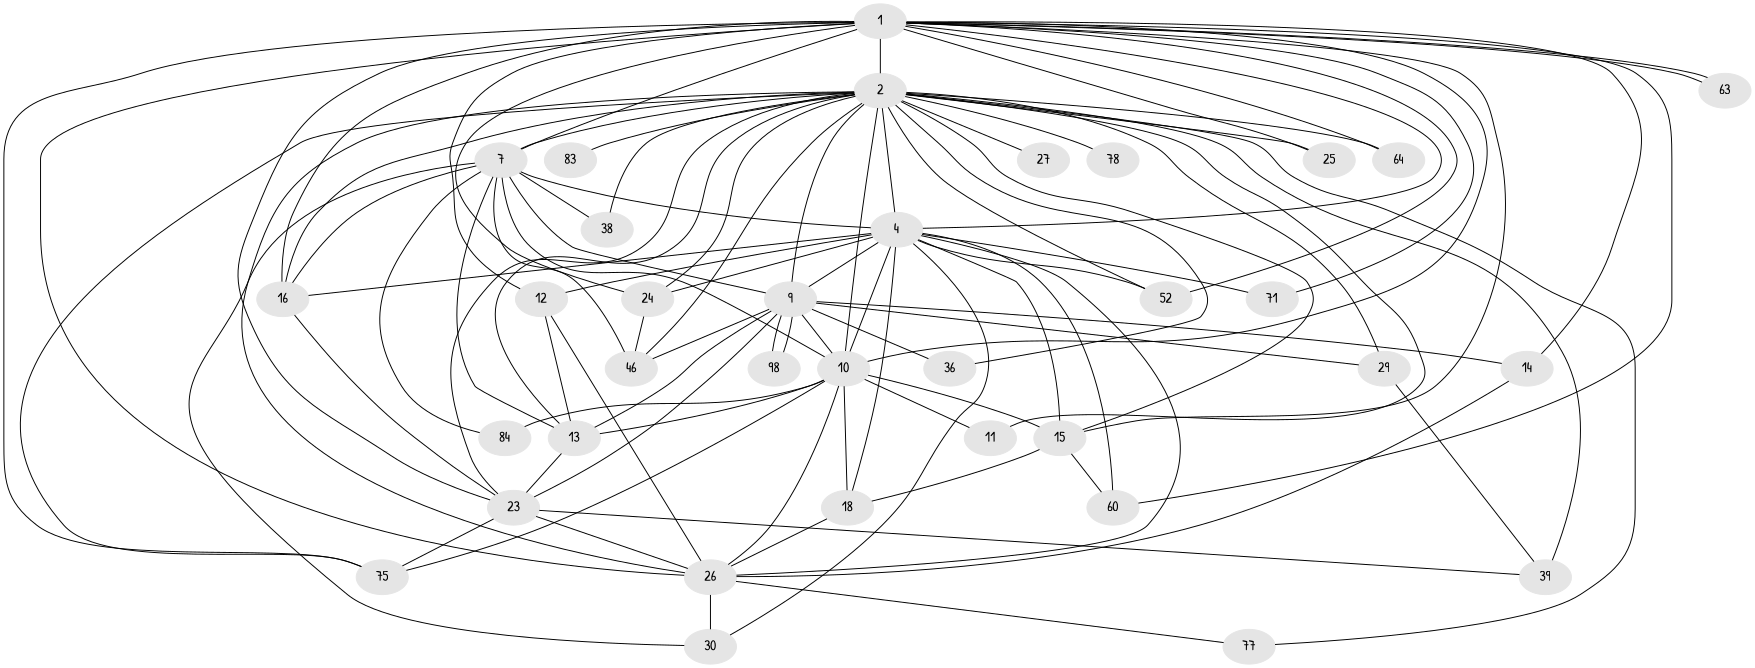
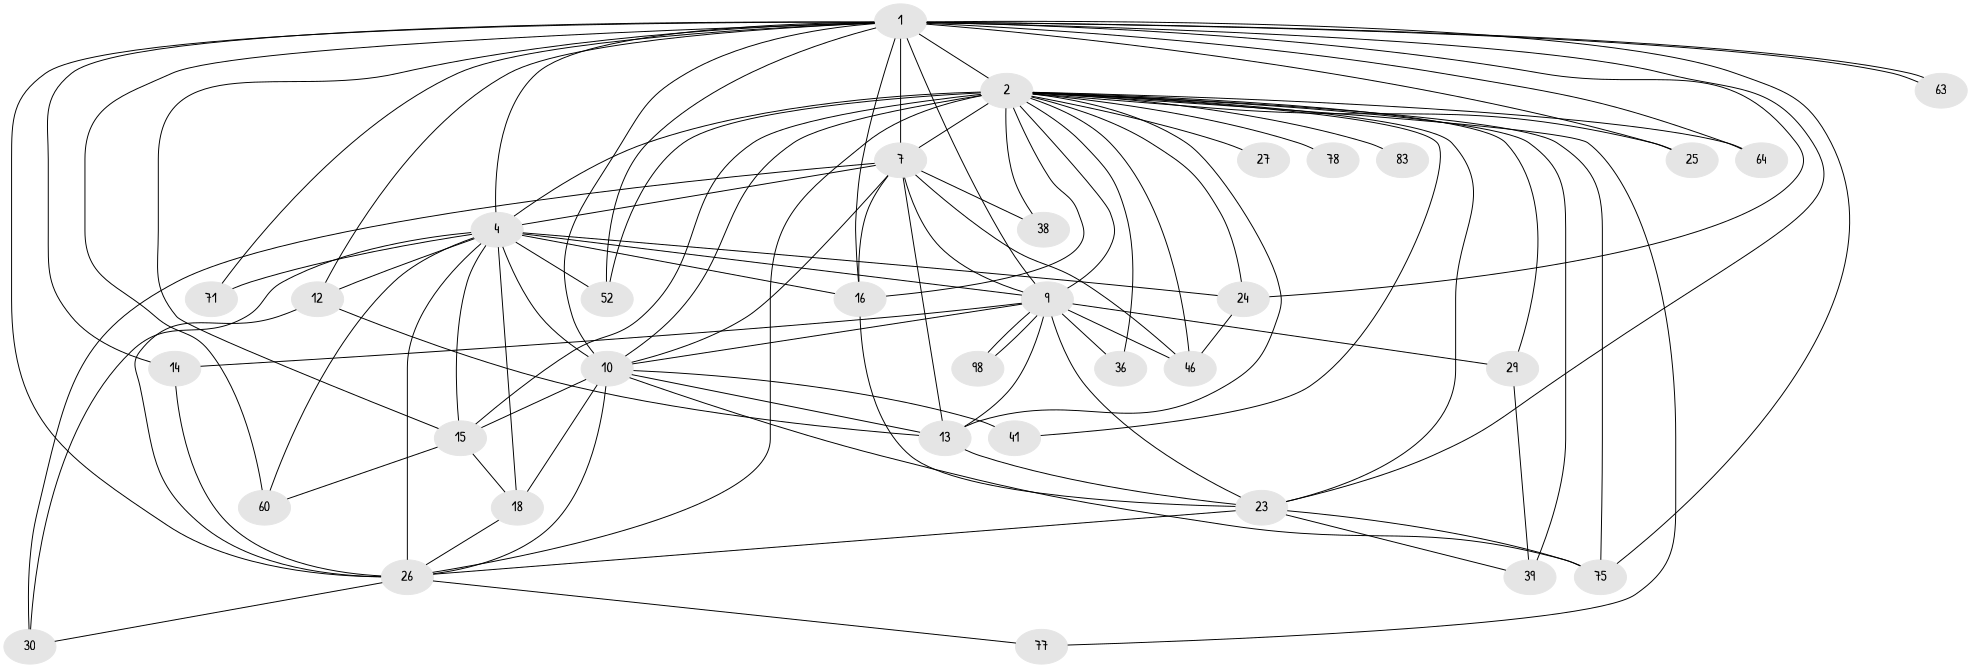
edge "1" -- "9": added
node "84": removed
node "11": label "11" -> "41"
